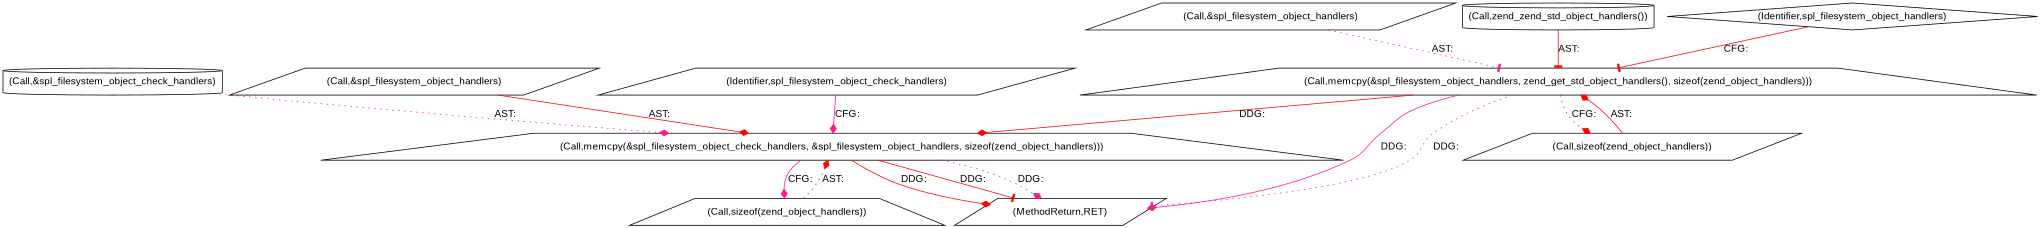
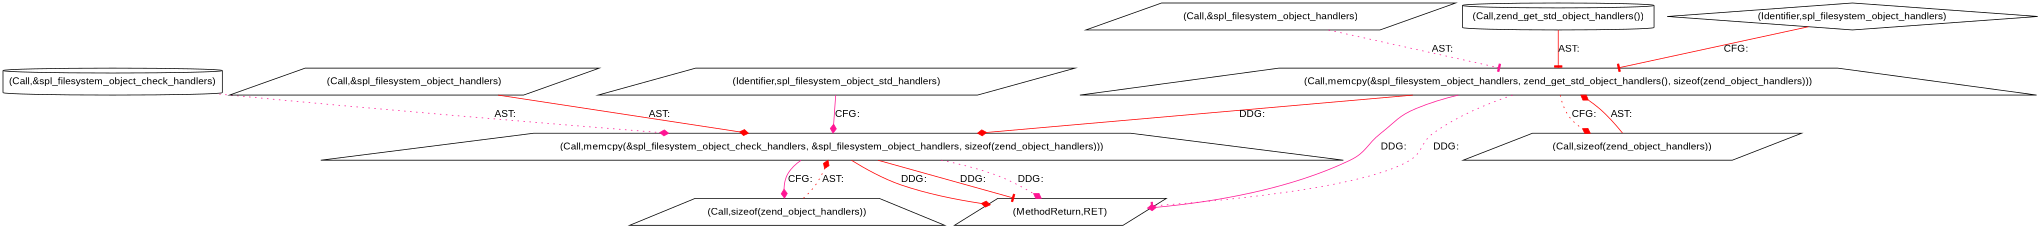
node "(Call,zend_zend_std_object_handlers())": label "(Call,zend_zend_std_object_handlers())" -> "(Call,zend_get_std_object_handlers())"
node "(Identifier,spl_filesystem_object_check_handlers)": label "(Identifier,spl_filesystem_object_check_handlers)" -> "(Identifier,spl_filesystem_object_std_handlers)"
